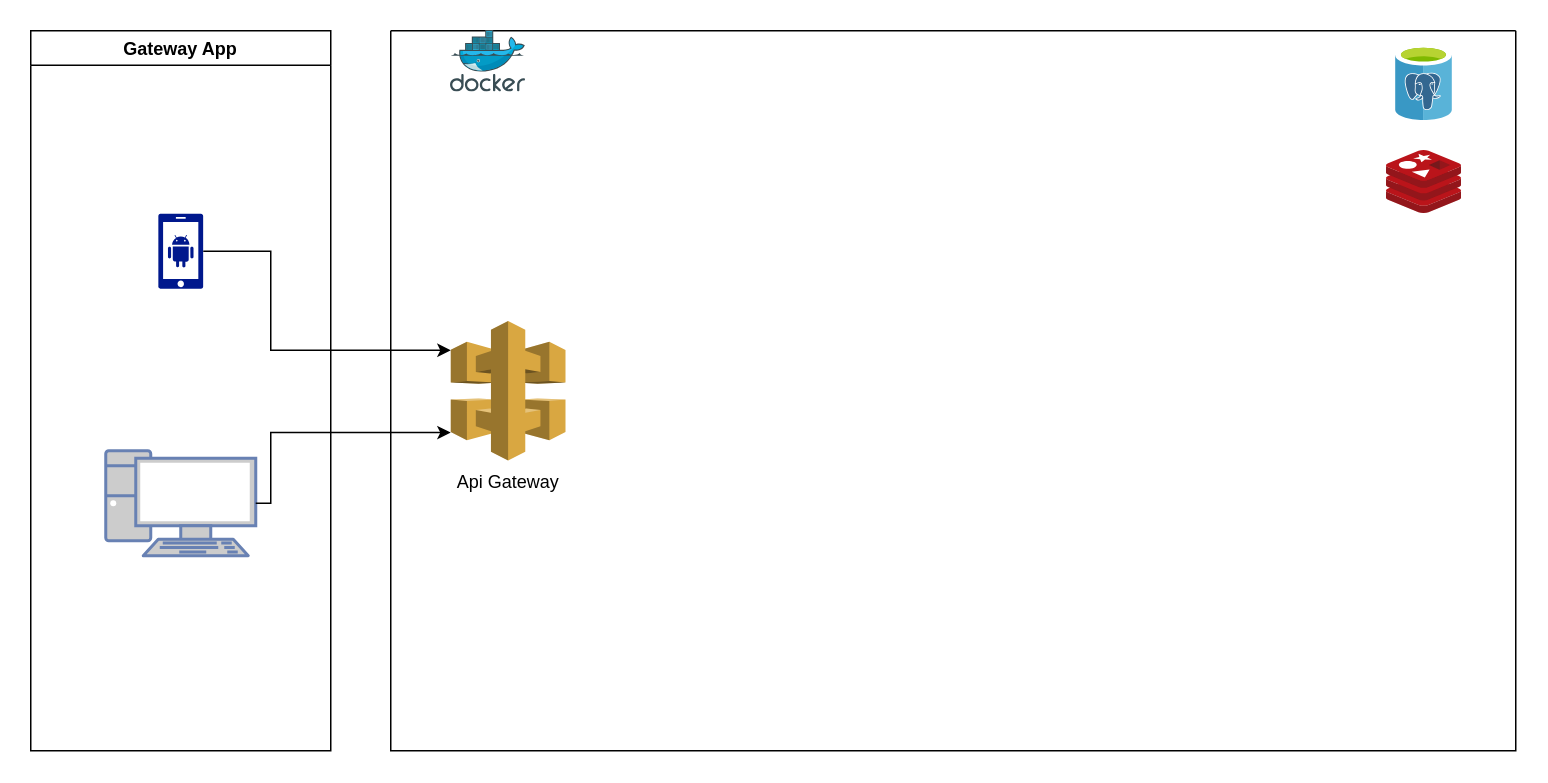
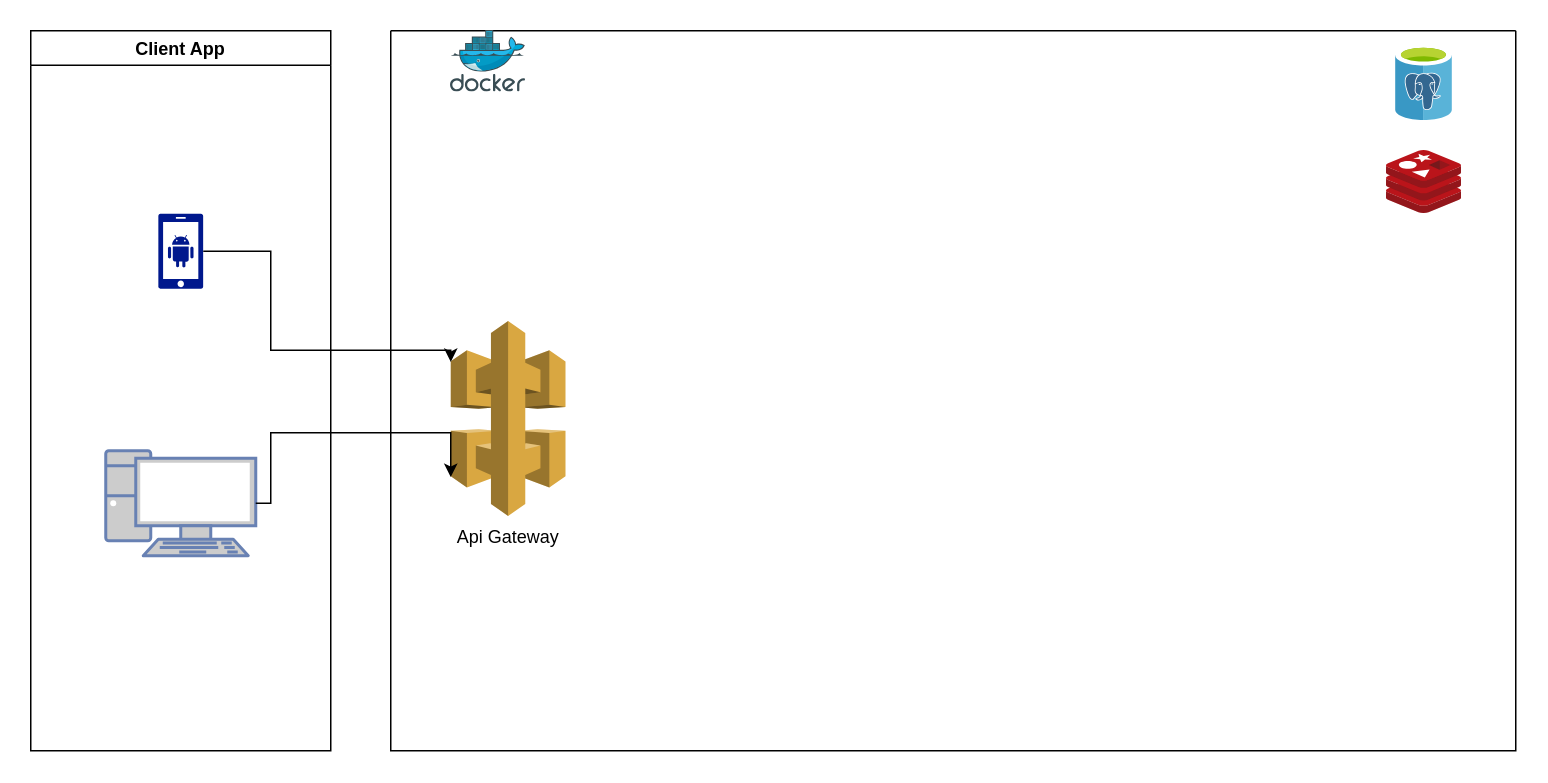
node "Gateway App": label "Gateway App" -> "Client App"
node "Api Gateway": size 115x140 -> 115x195
